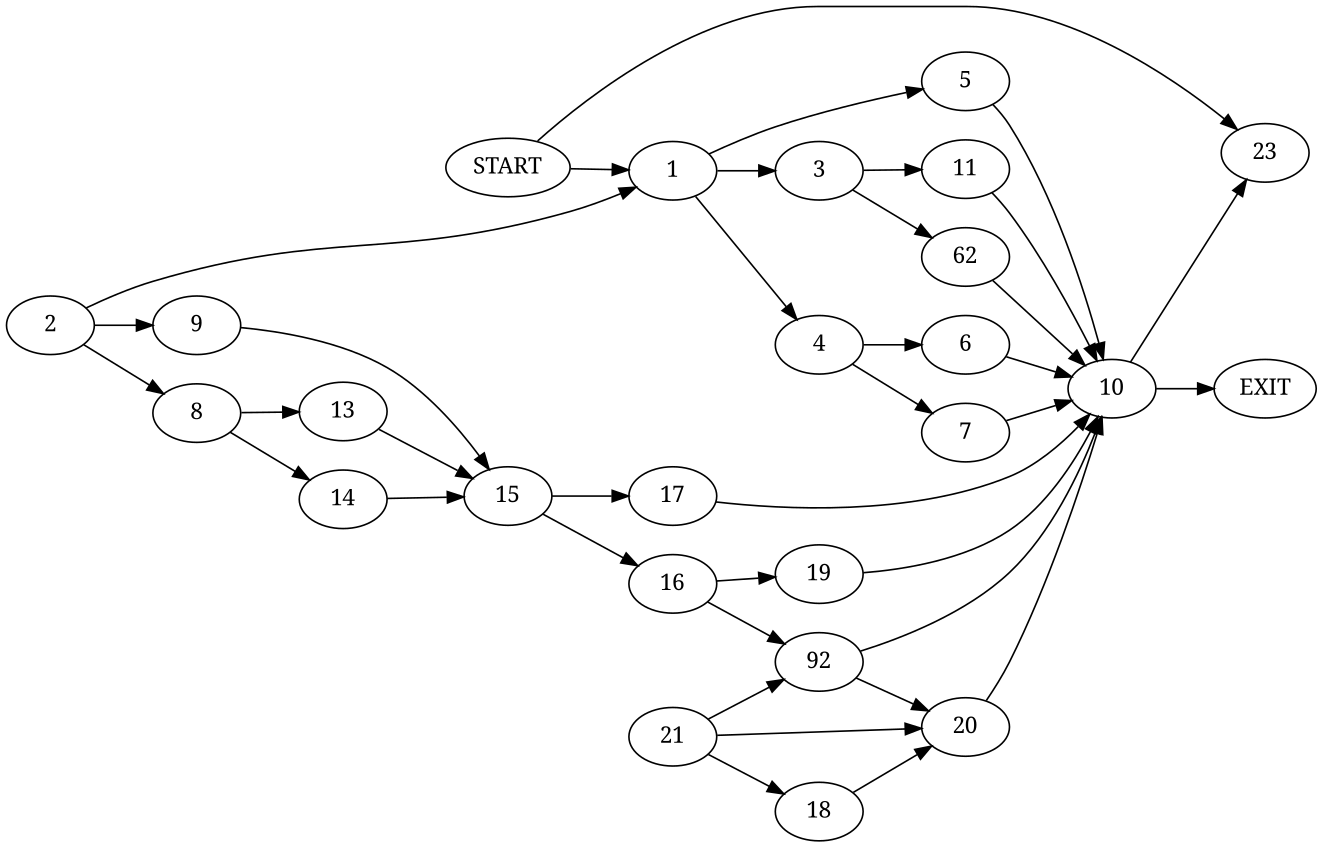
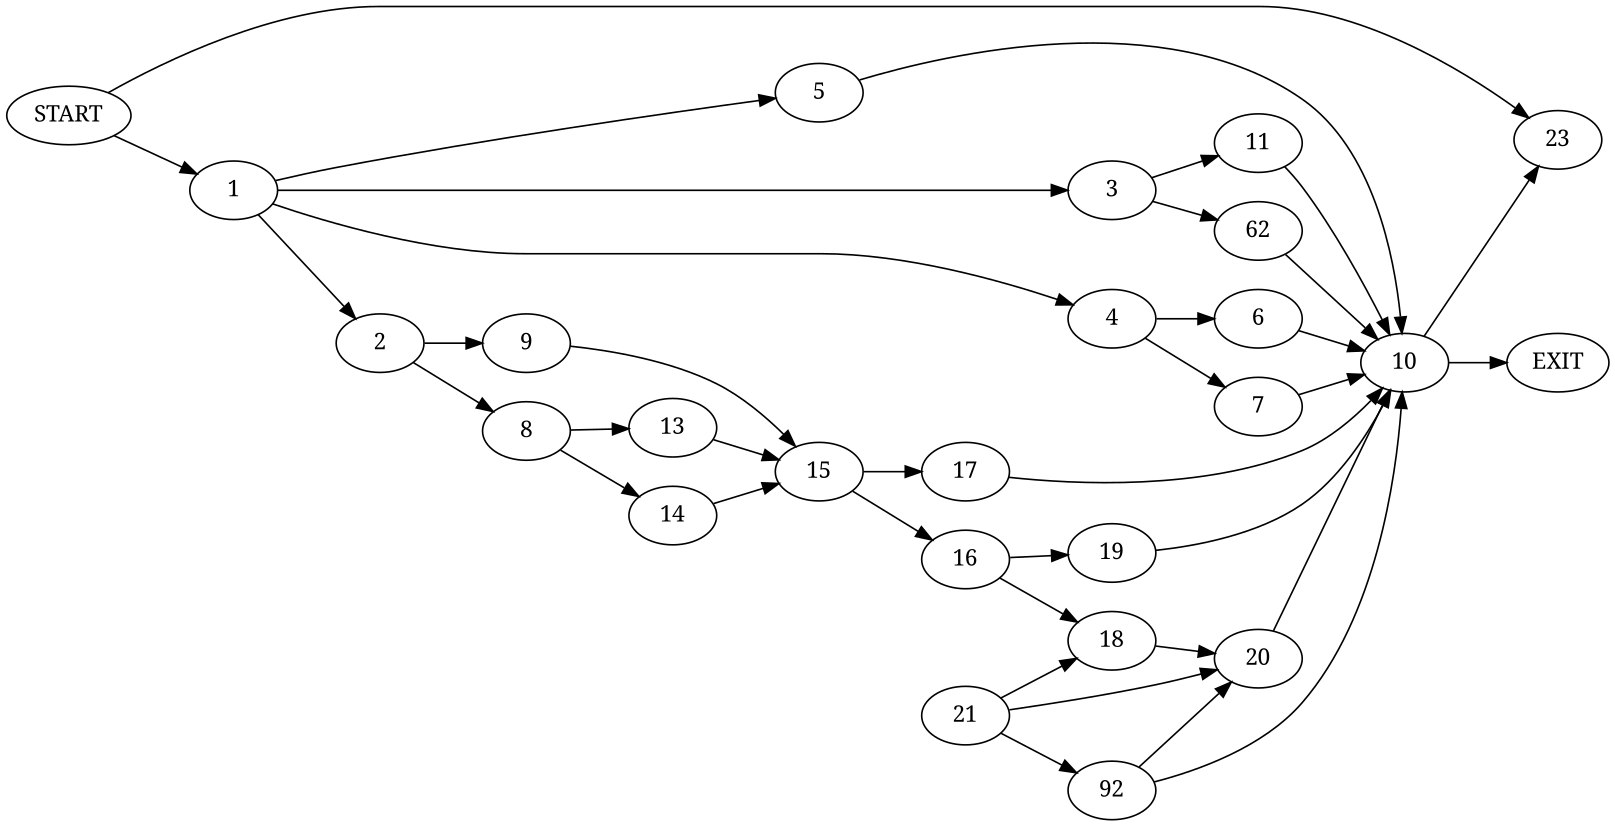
edge "2" -> "1": reversed
edge "16" -> "92": now "16" -> "18"
